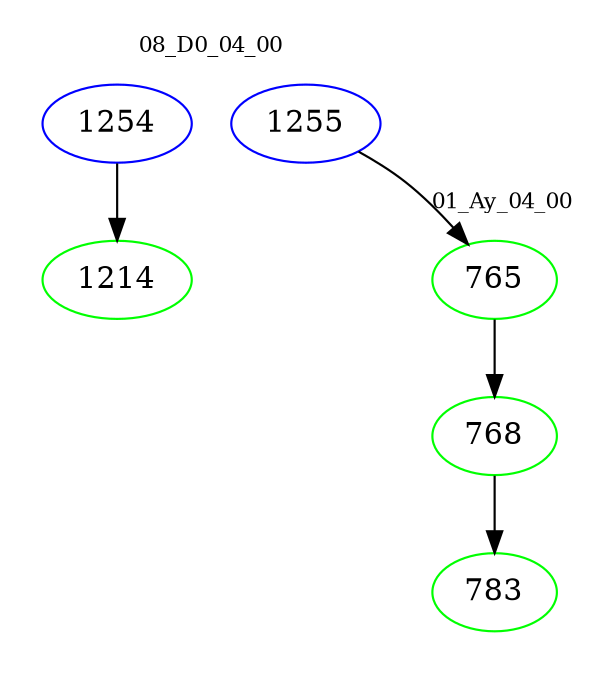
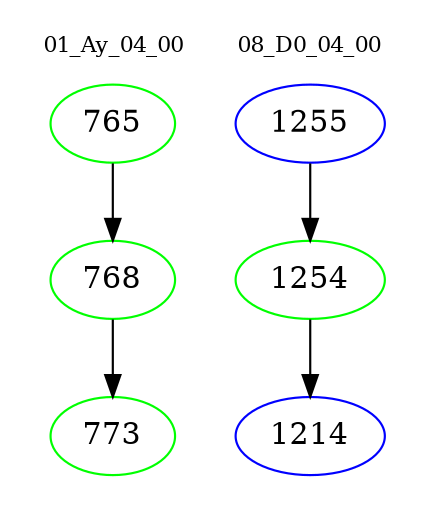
node "1254": color blue -> green
edge "1255" -> "765": now "1255" -> "1254"
node "1214": color green -> blue
node "783": label "783" -> "773"
